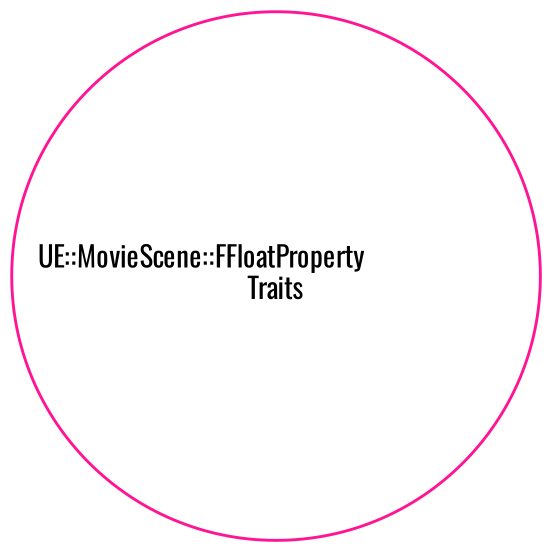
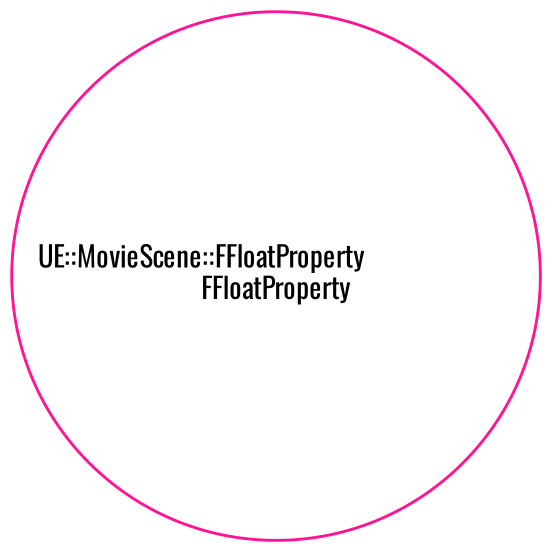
node "UE::MovieScene::FFloatProperty Traits": label "UE::MovieScene::FFloatProperty Traits" -> "UE::MovieScene::FFloatProperty FFloatProperty"
